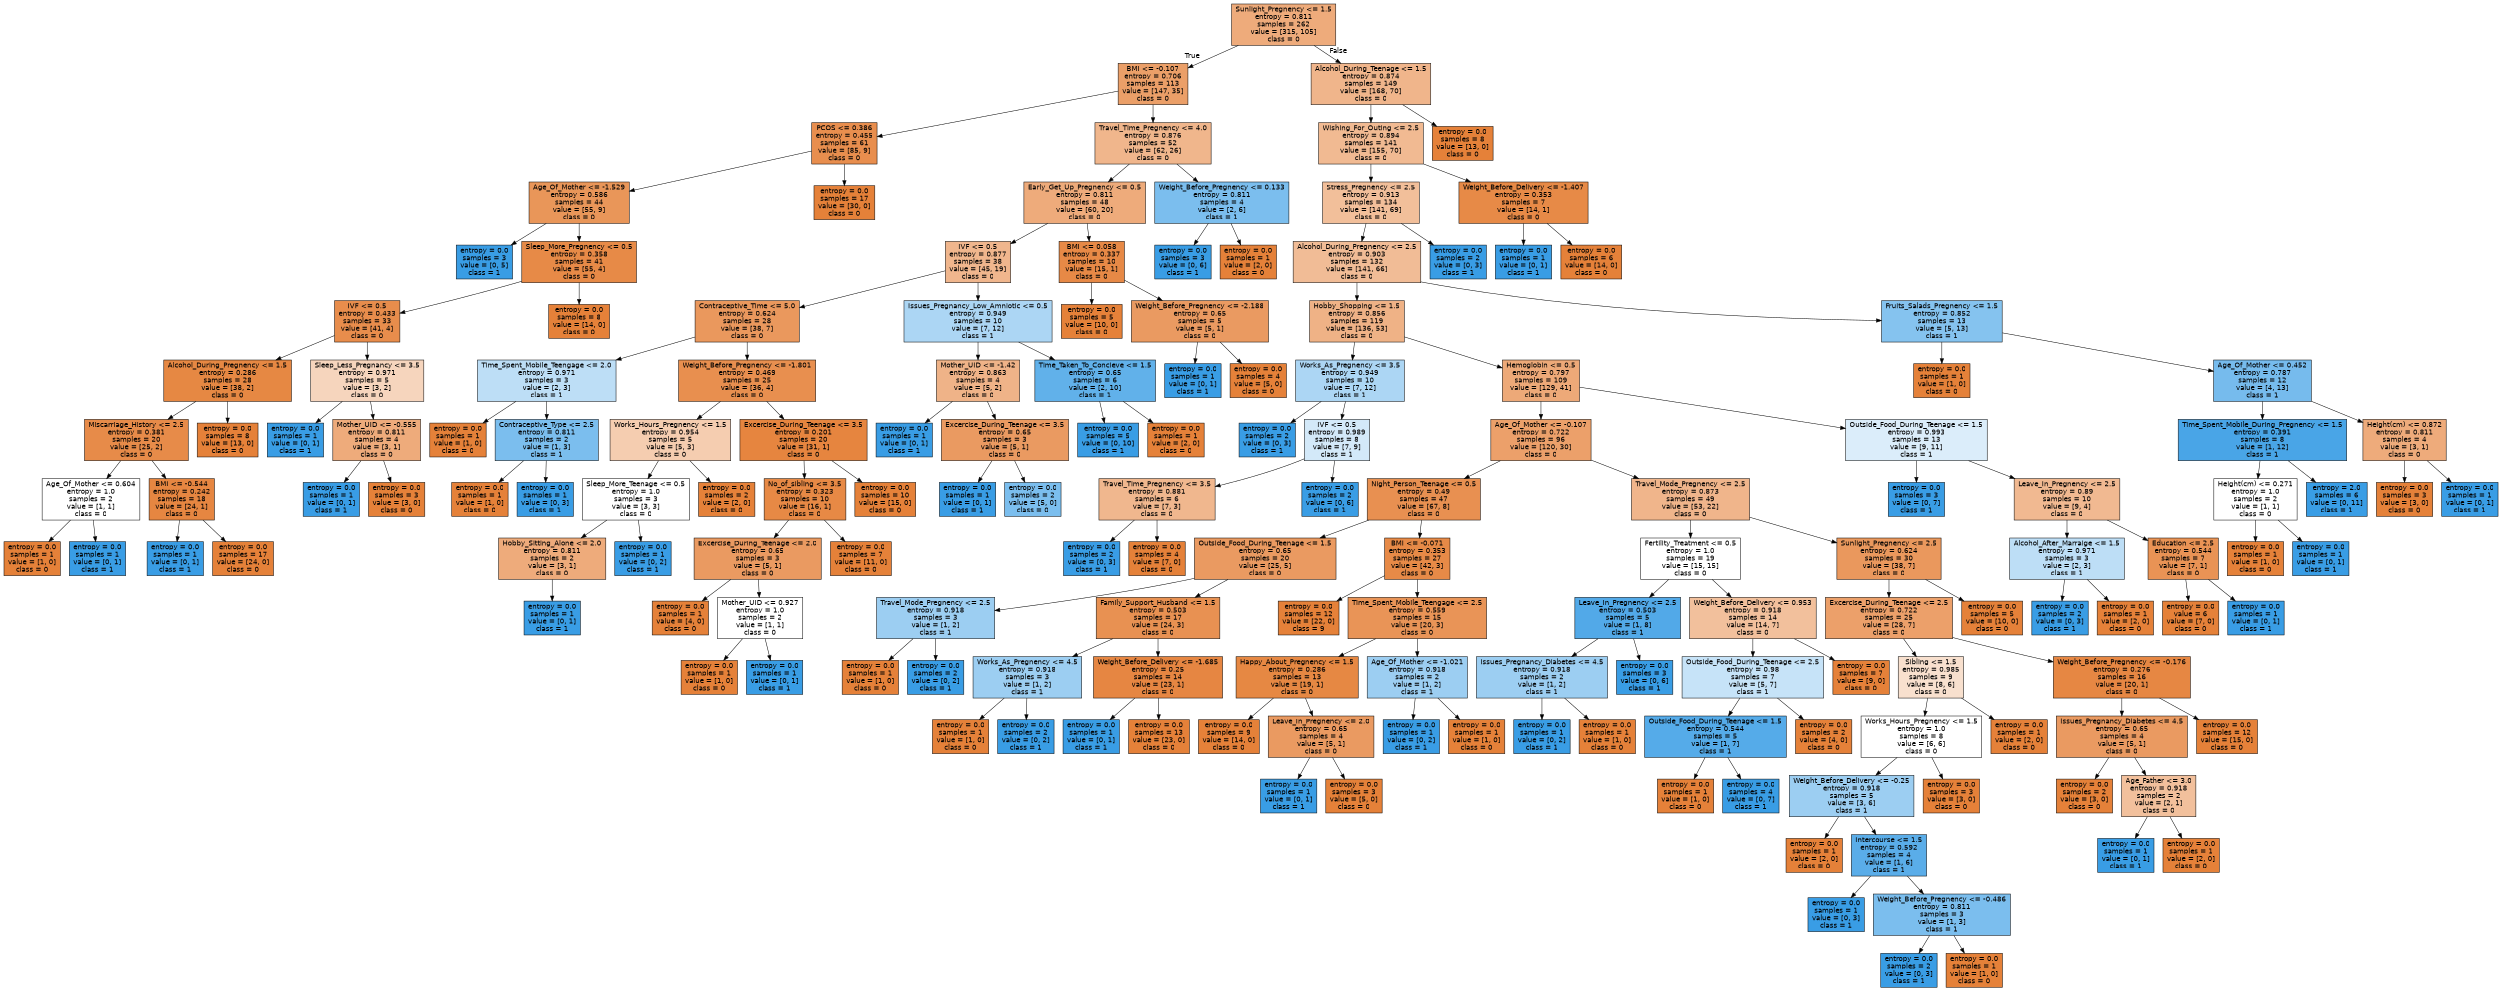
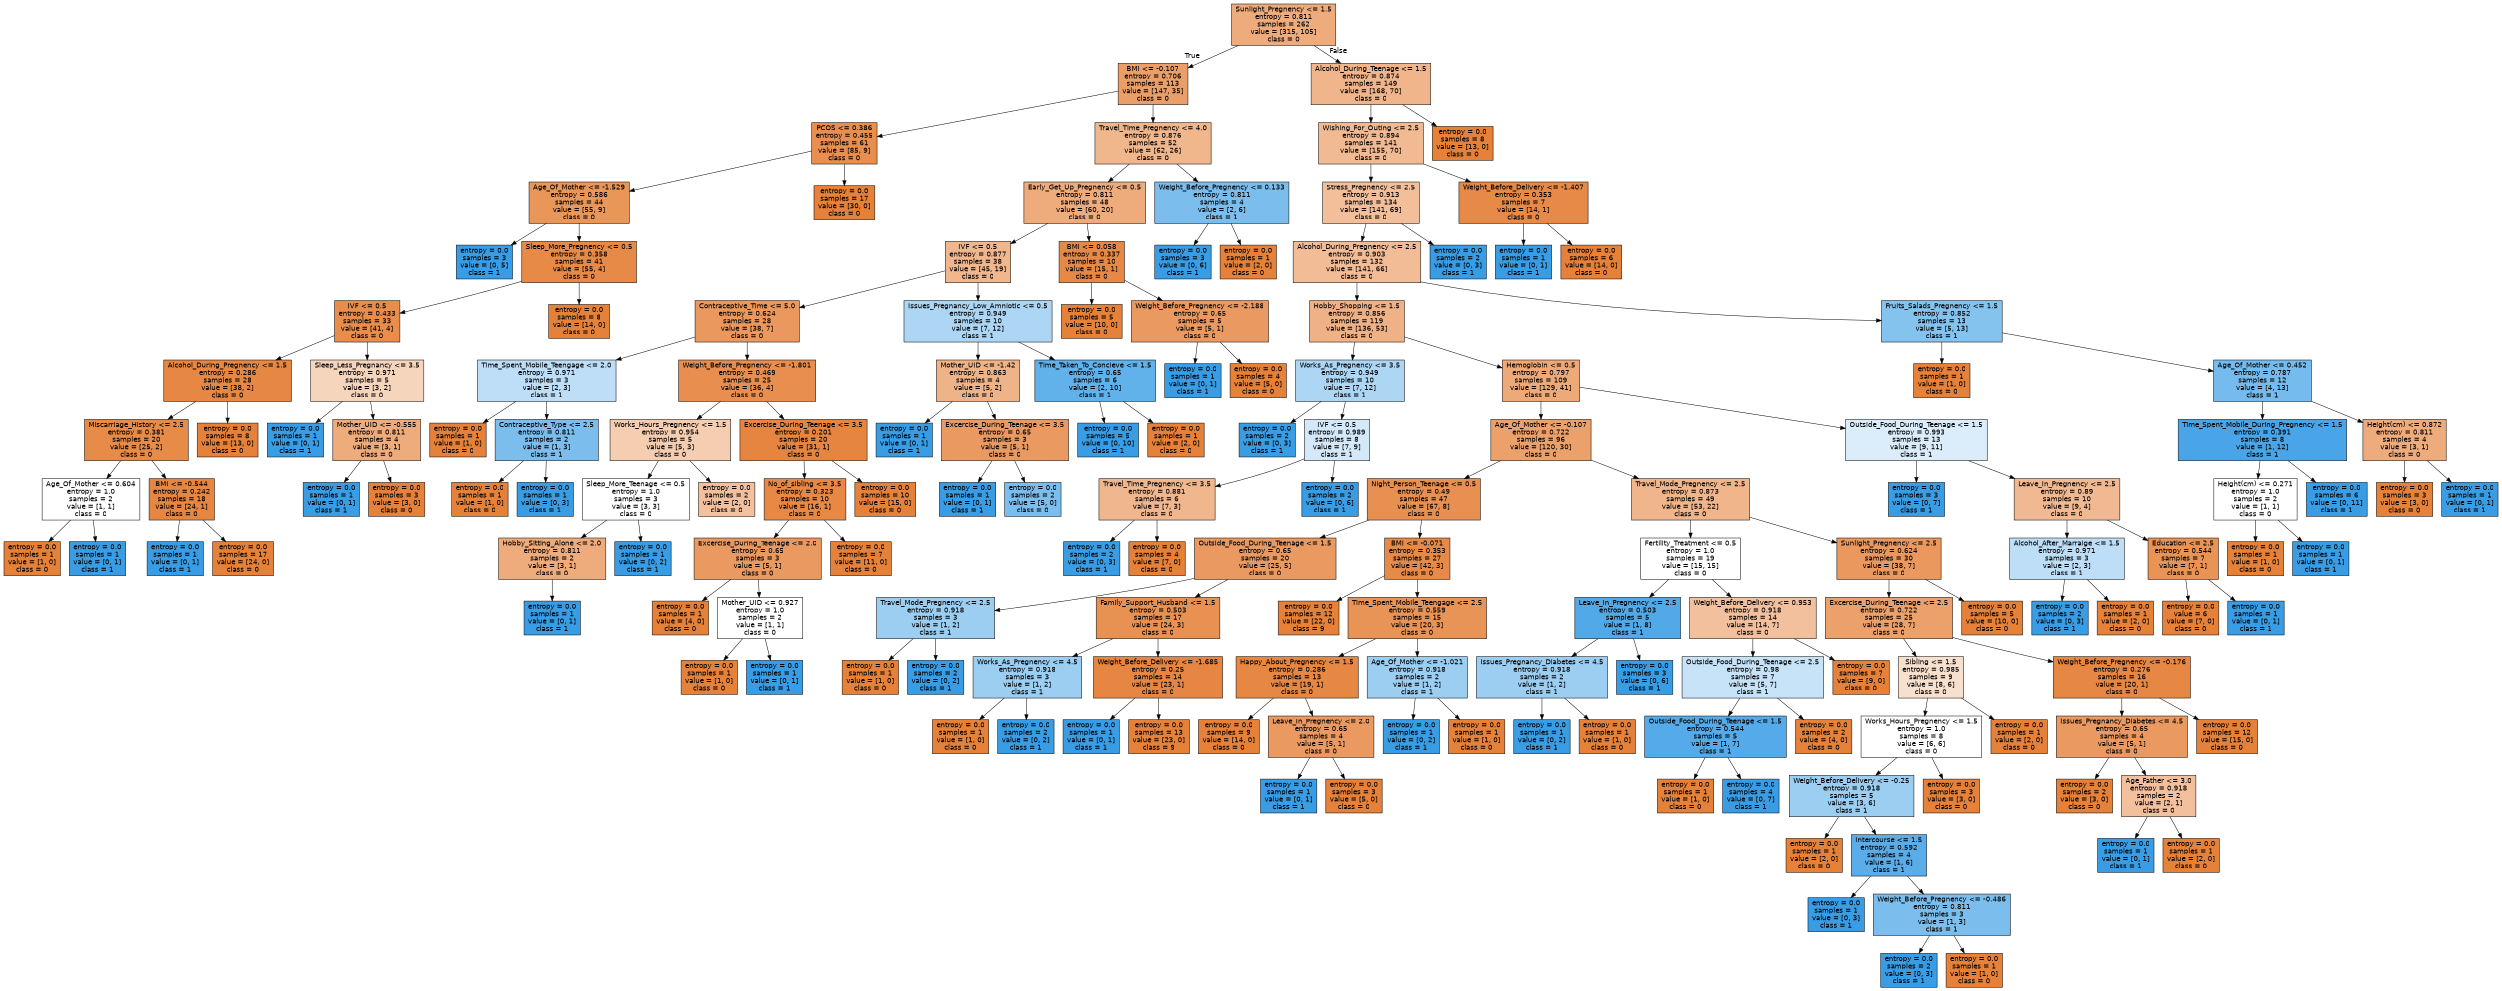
node "entropy = 0.0 samples = 2 value = [2, 0] class = 0": fillcolor #e58139 -> #f2c09c
node "entropy = 2.0 samples = 6 value = [0, 11] class = 1": label "entropy = 2.0 samples = 6 value = [0, 11] class = 1" -> "entropy = 0.0 samples = 6 value = [0, 11] class = 1"
node "entropy = 0.0 samples = 13 value = [23, 0] class = 0": label "entropy = 0.0 samples = 13 value = [23, 0] class = 0" -> "entropy = 0.0 samples = 13 value = [23, 0] class = 9"
